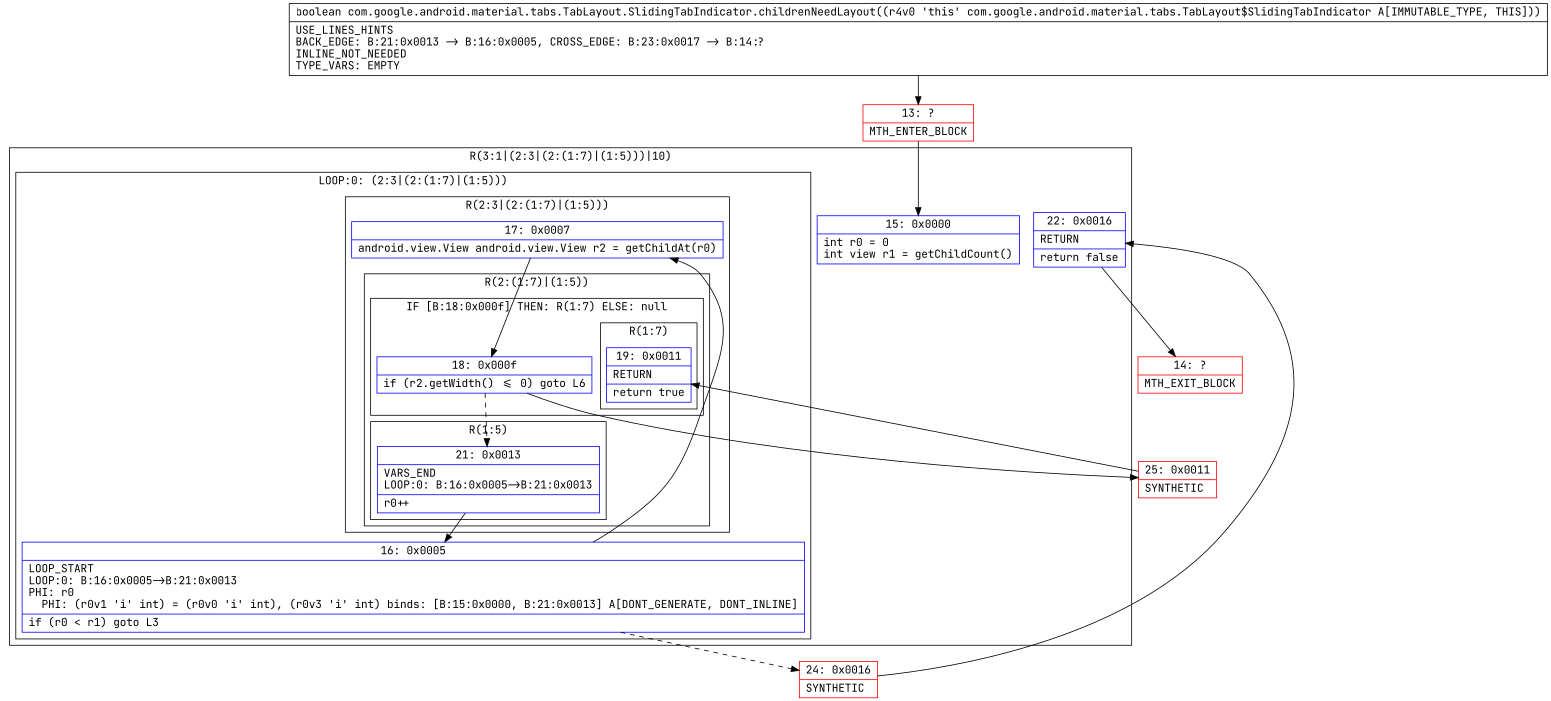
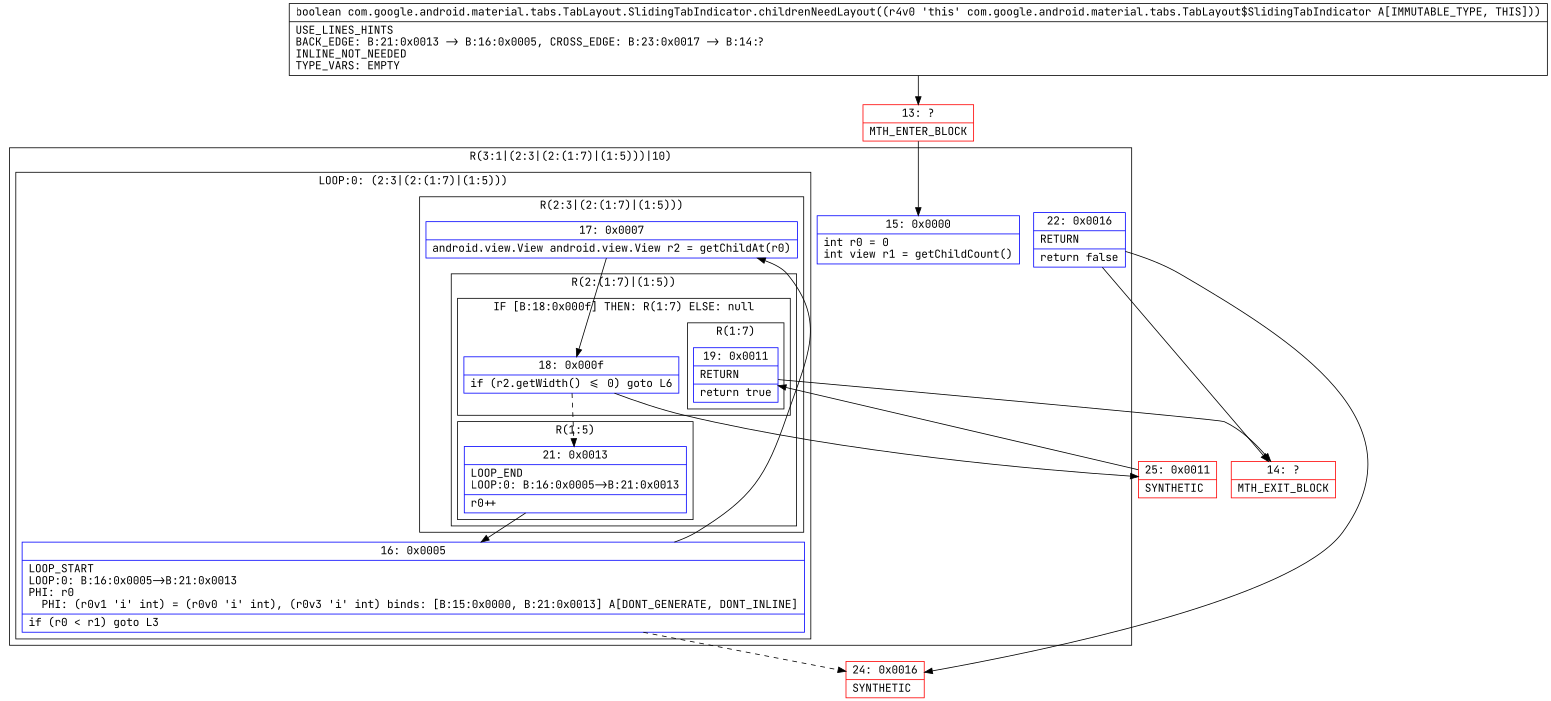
edge "19: 0x0011" -> "14: ?": added
node "21: 0x0013": text "VARS_END" -> "LOOP_END"
edge "24: 0x0016" -> "22: 0x0016": reversed
